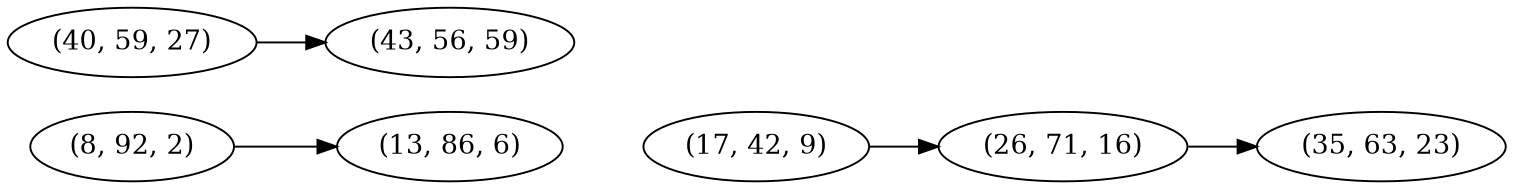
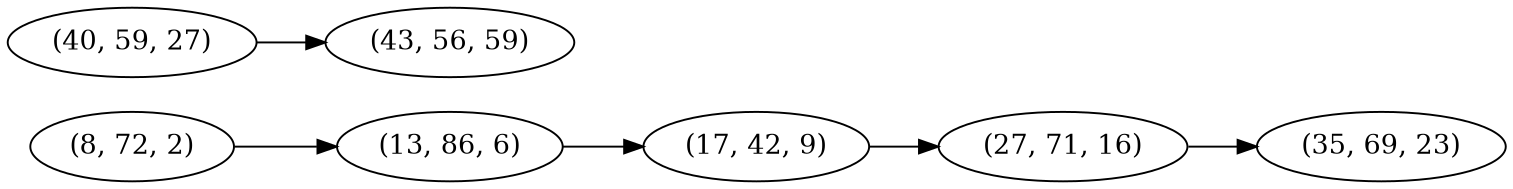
node "(8, 92, 2)": label "(8, 92, 2)" -> "(8, 72, 2)"
edge "(13, 86, 6)" -> "(17, 42, 9)": added
node "(26, 71, 16)": label "(26, 71, 16)" -> "(27, 71, 16)"
node "(35, 63, 23)": label "(35, 63, 23)" -> "(35, 69, 23)"
